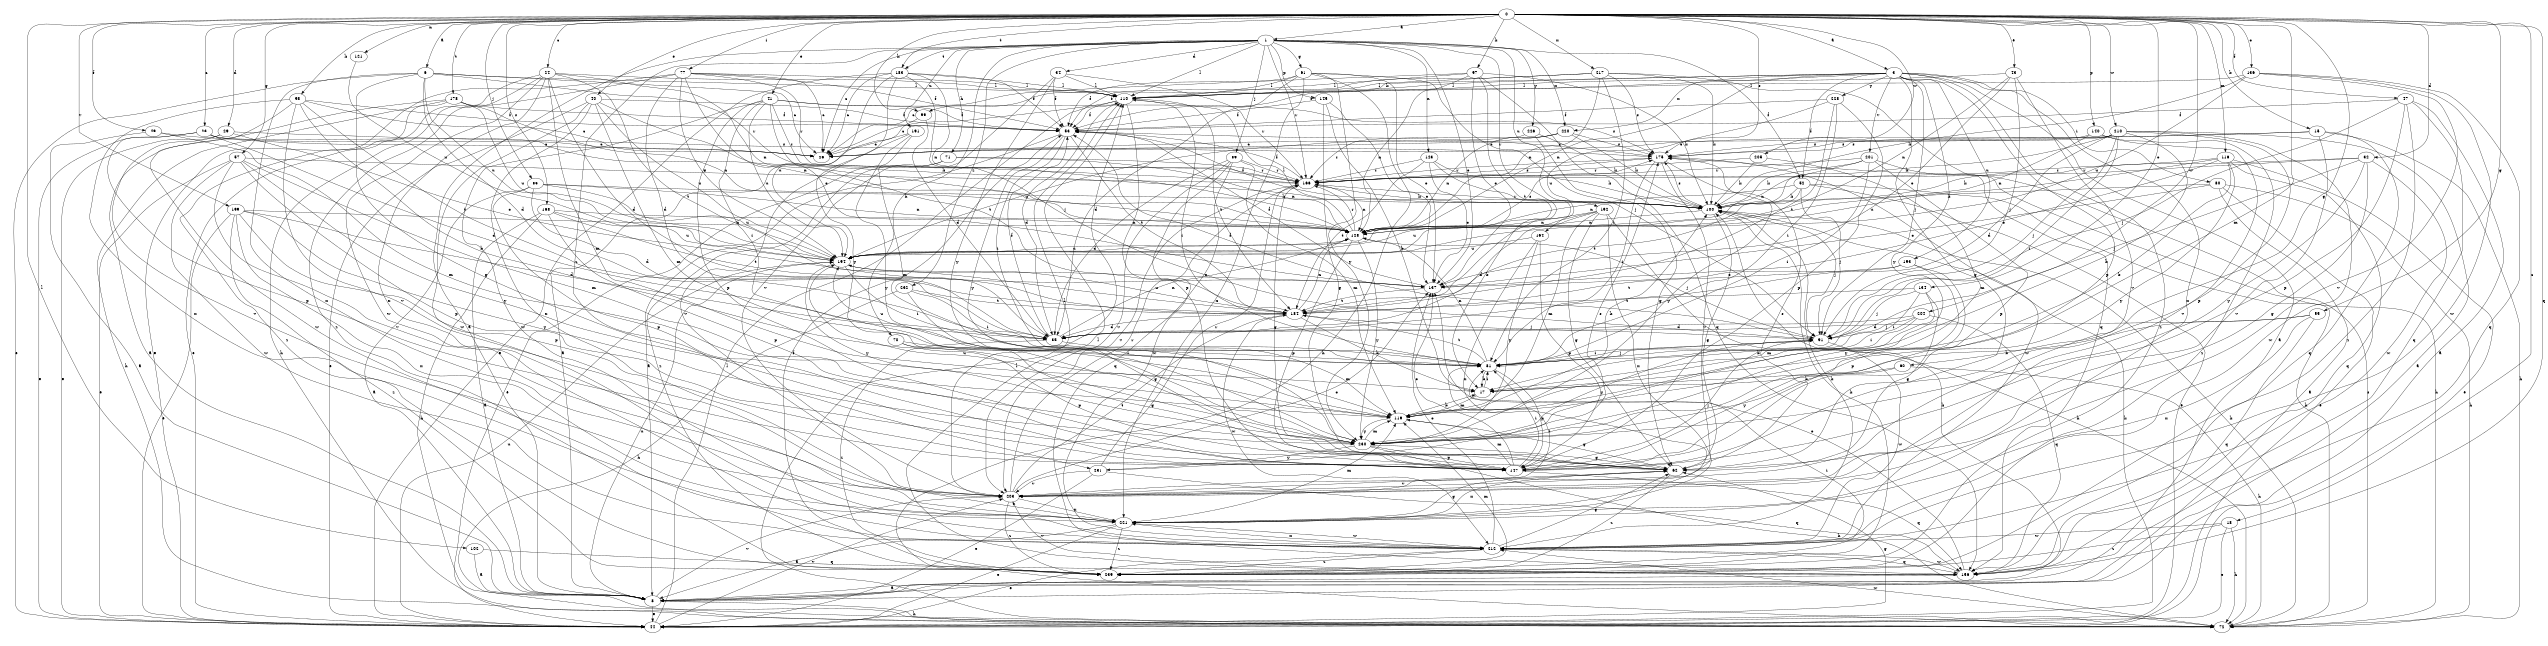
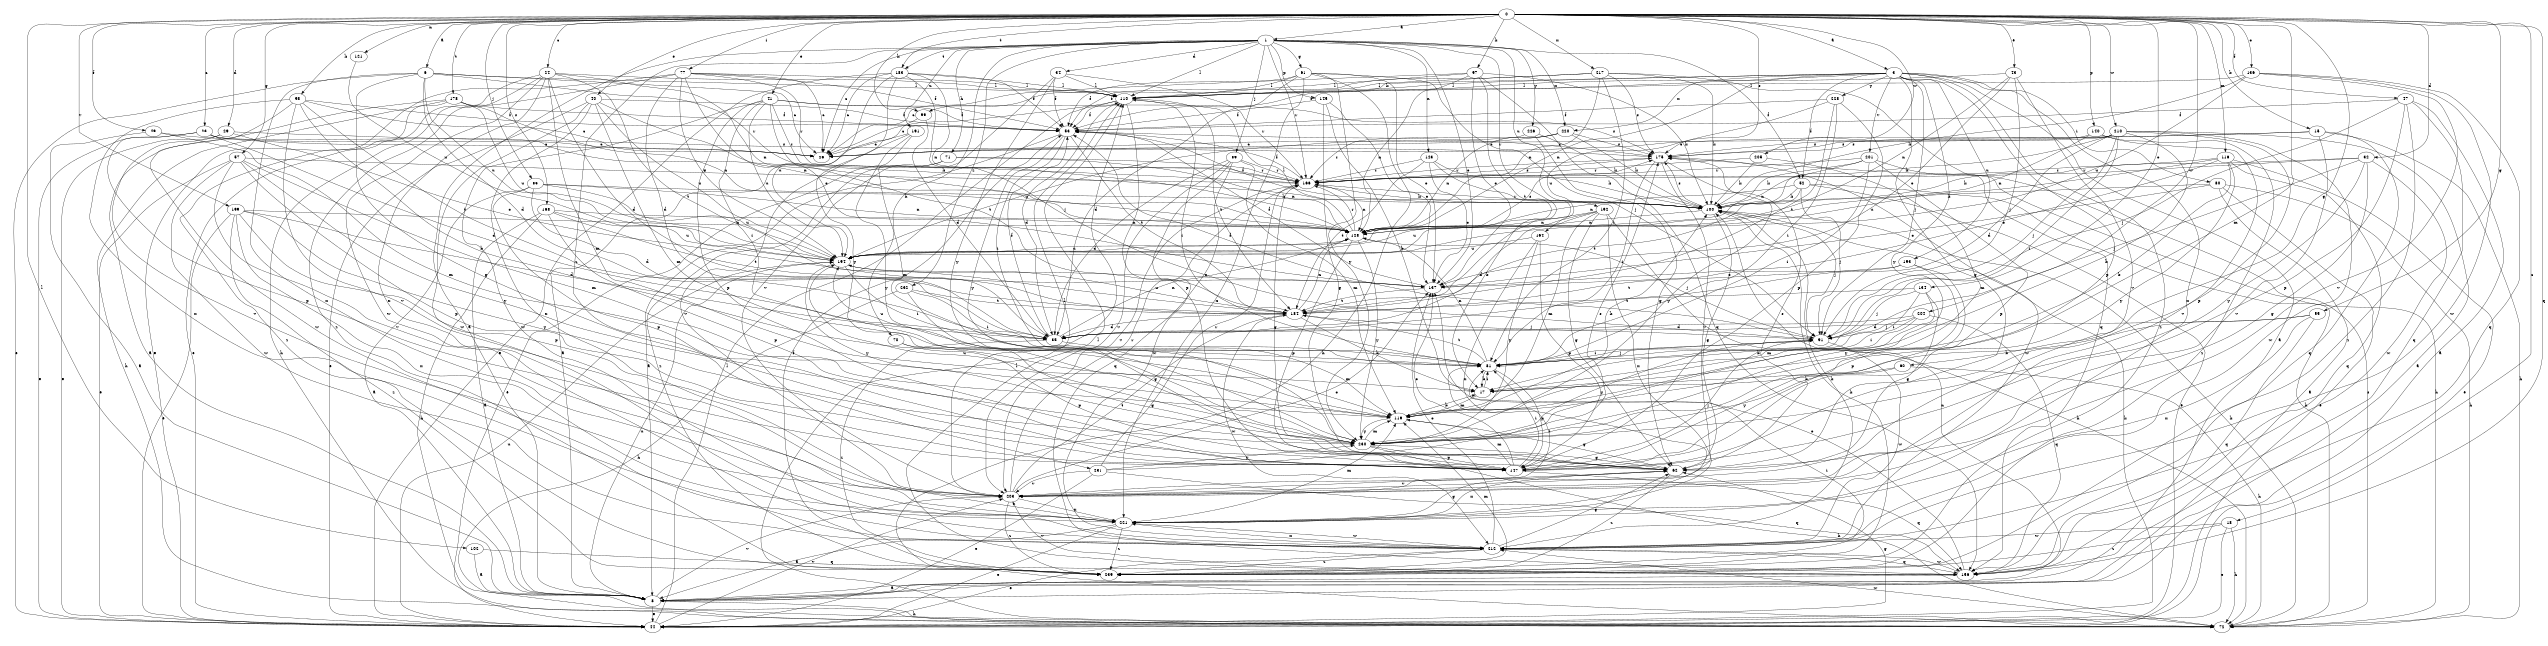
edge "70" -> "81": removed, label "i"
edge "8" -> "100": label "k" -> "n"
edge "230" -> "231": reversed
